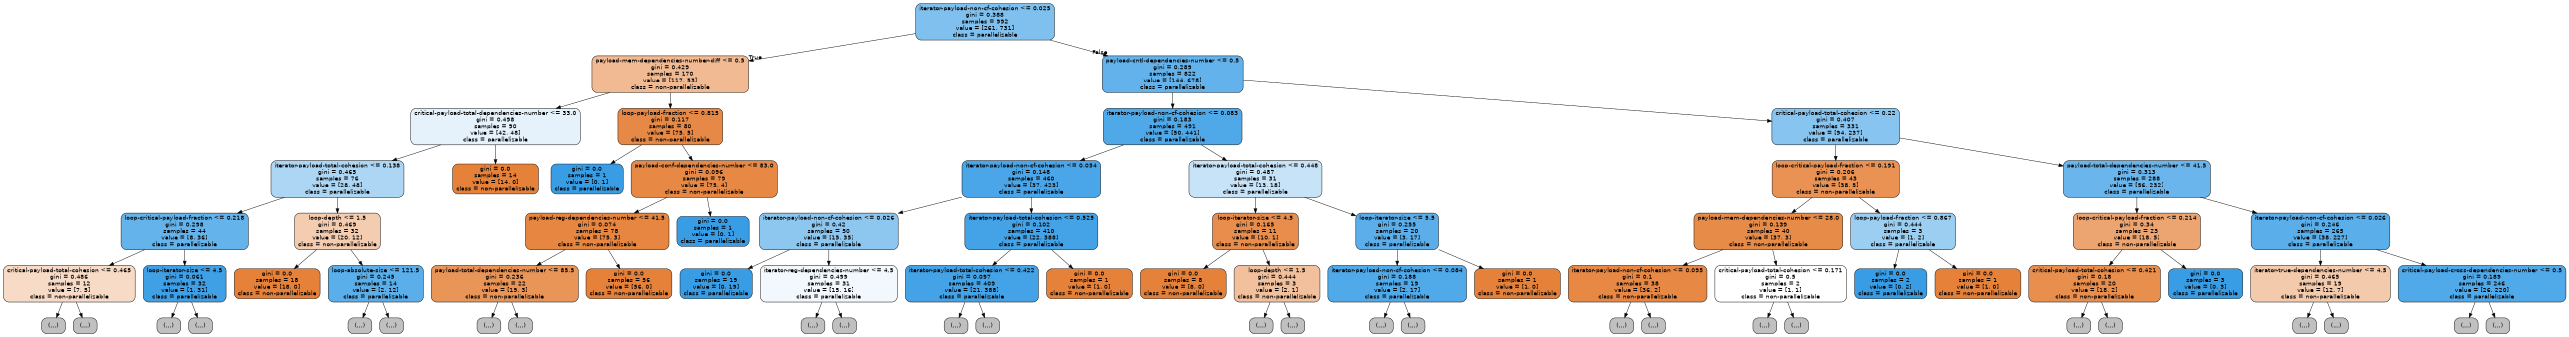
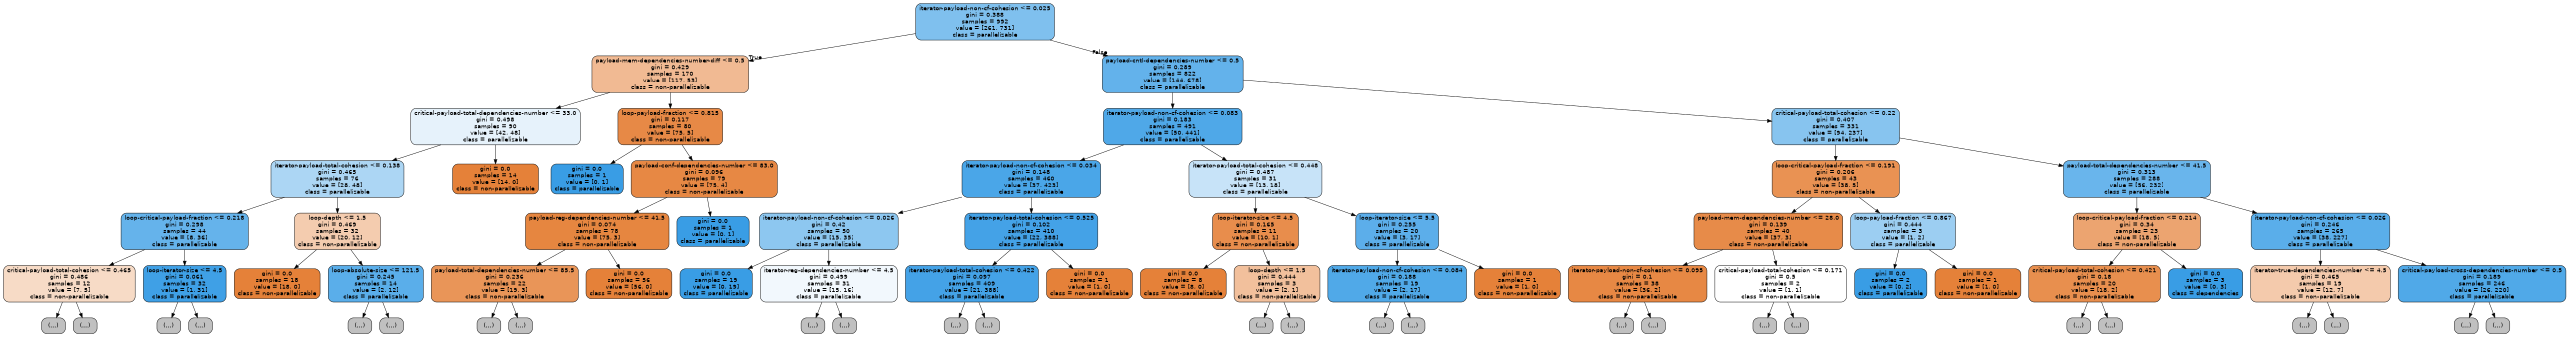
node "gini = 0.0 samples = 3 value = [0, 3] class = parallelizable": label "gini = 0.0 samples = 3 value = [0, 3] class = parallelizable" -> "gini = 0.0 samples = 3 value = [0, 3] class = dependencies"
